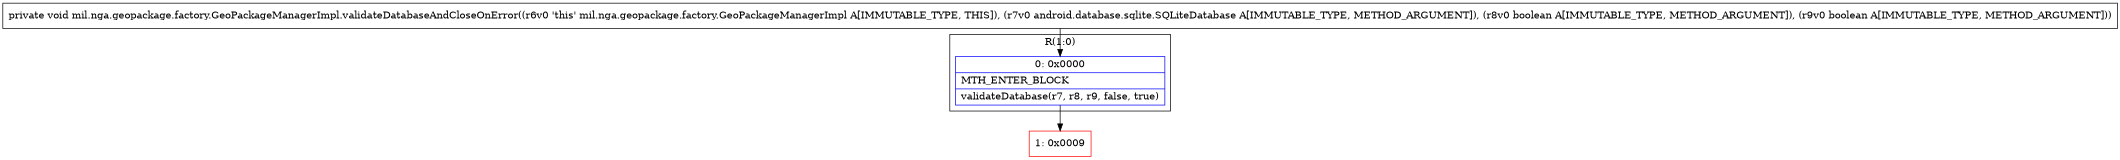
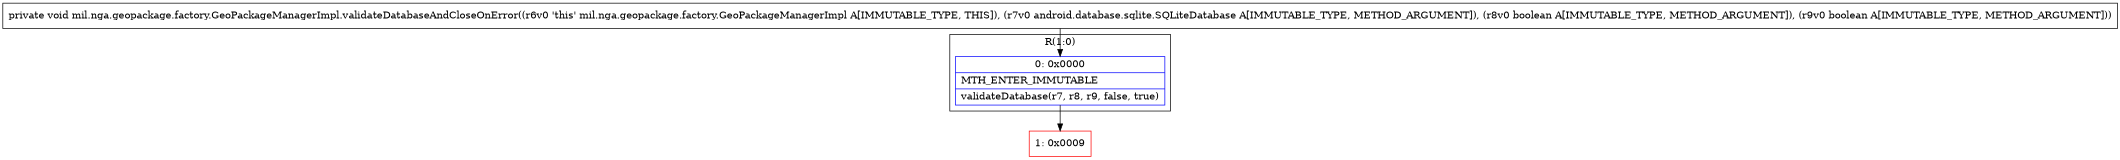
node "0: 0x0000": text "MTH_ENTER_BLOCK" -> "MTH_ENTER_IMMUTABLE"
